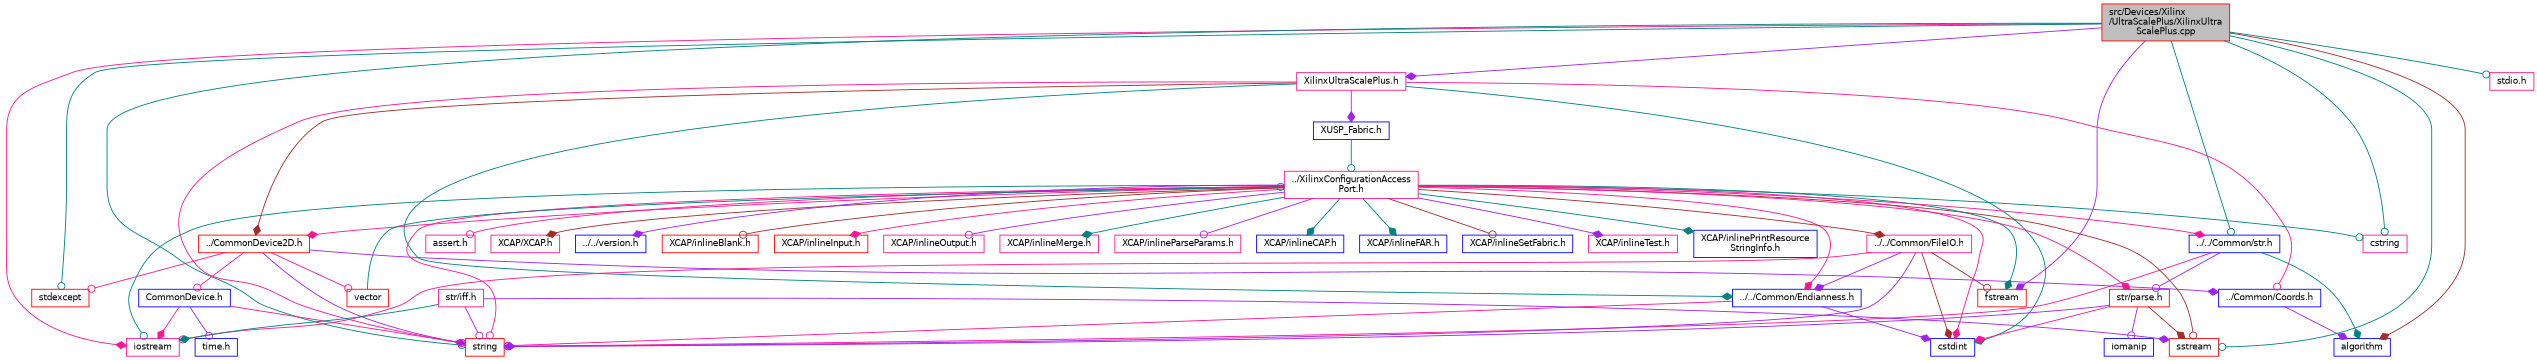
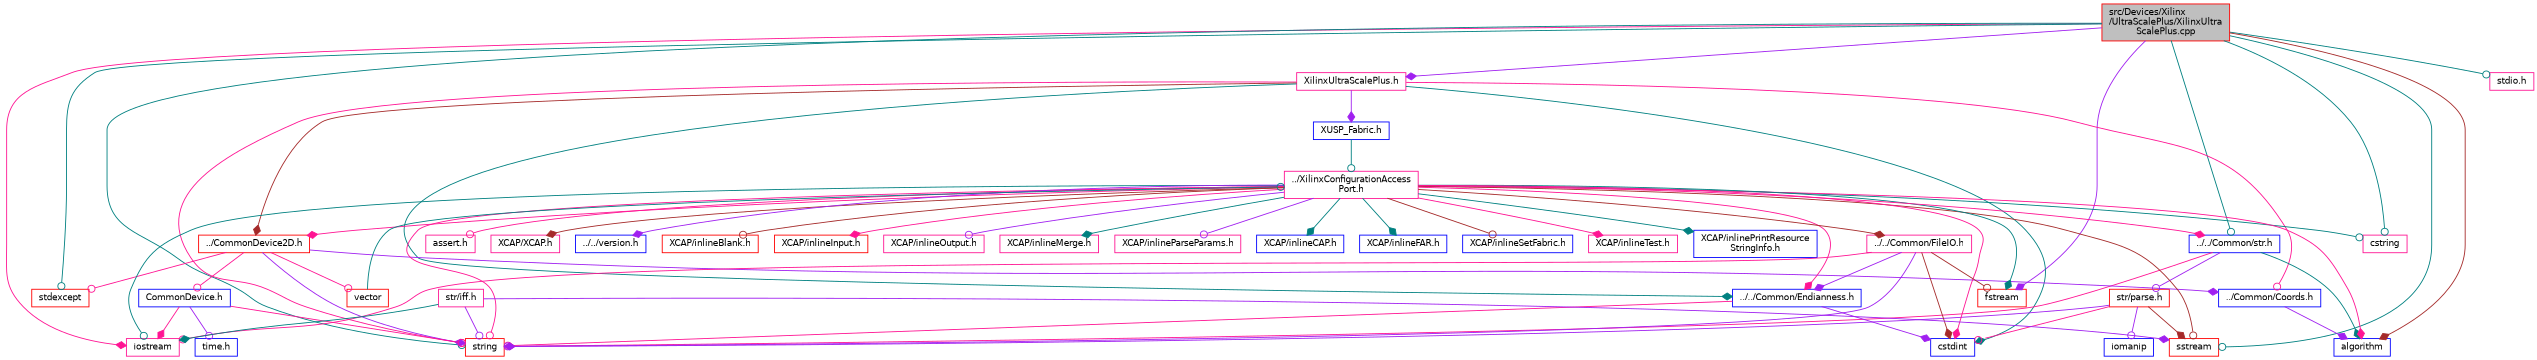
edge "../XilinxConfigurationAccess Port.h" -> "str/parse.h": now "../XilinxConfigurationAccess Port.h" -> "algorithm"
edge "../XilinxConfigurationAccess Port.h" -> "XCAP/inlineTest.h": color purple -> deeppink
edge "str/parse.h" -> "cstdint": arrowhead diamond -> odot
